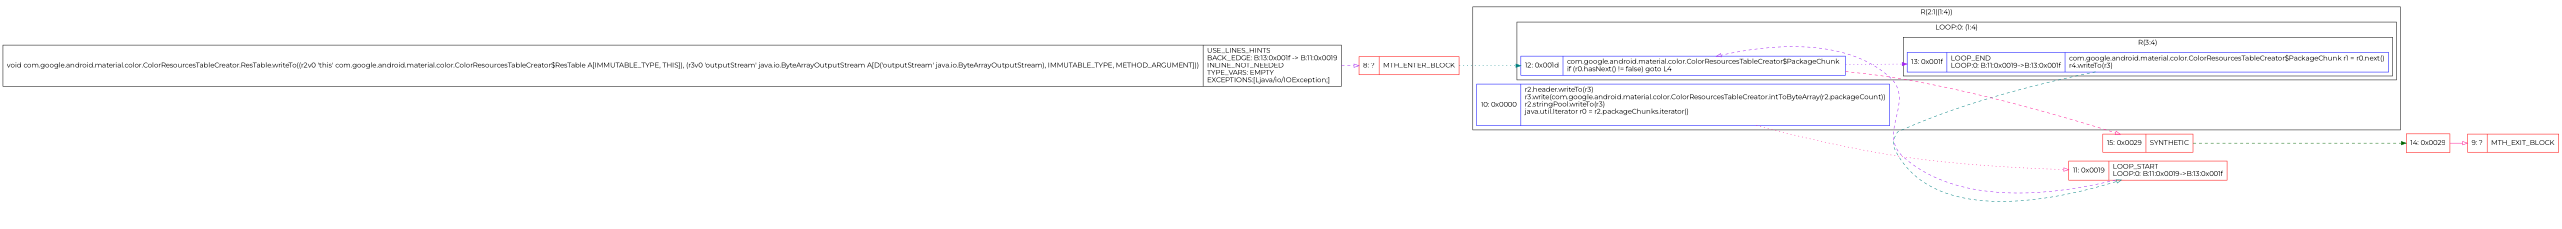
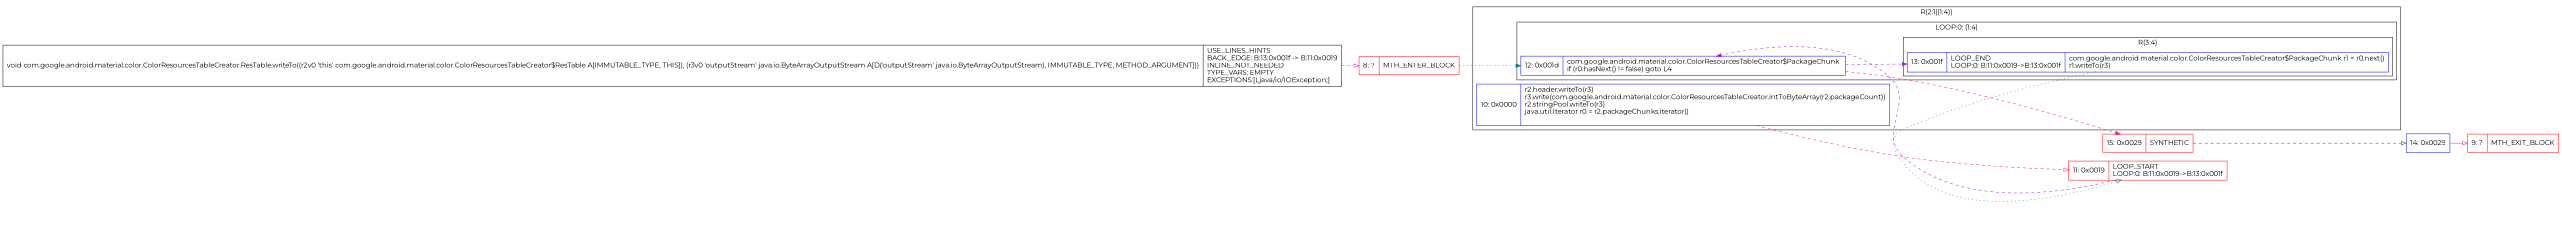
edge "12: 0x001d" -> "13: 0x001f": style dotted -> dashed
node "13: 0x001f": text "r4.writeTo(r3)" -> "r1.writeTo(r3)"
edge "12: 0x001d" -> "15: 0x0029": arrowhead onormal -> normal
edge "11: 0x0019" -> "12: 0x001d": arrowhead onormal -> normal
edge "15: 0x0029" -> "14: 0x0029": arrowhead normal -> onormal
node "14: 0x0029": color red -> blue
edge "10: 0x0000" -> "11: 0x0019": style dotted -> dashed
edge "13: 0x001f" -> "11: 0x0019": style dashed -> dotted
